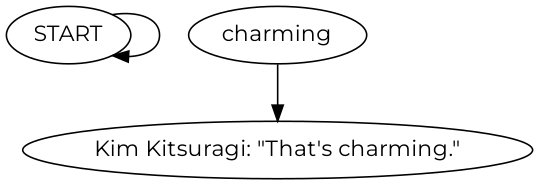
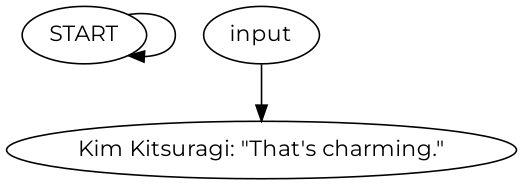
node "charming": label "charming" -> "input"
